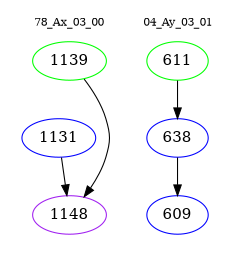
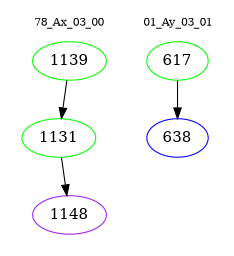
cluster "04_Ay_03_01": label "04_Ay_03_01" -> "01_Ay_03_01"
node "611": label "611" -> "617"
edge "1139" -> "1148": now "1139" -> "1131"
node "1131": color blue -> green
node "609": removed
